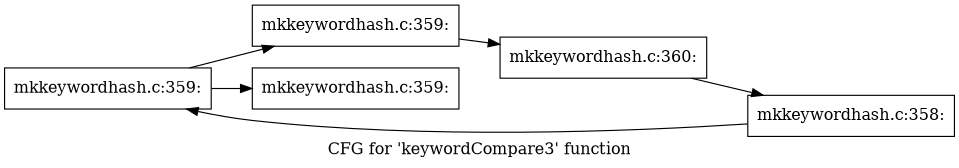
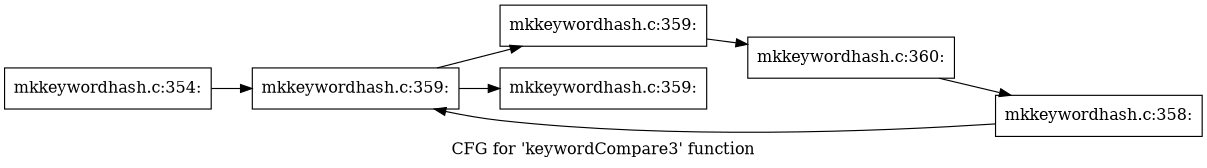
node "mkkeywordhash.c:354:": added
